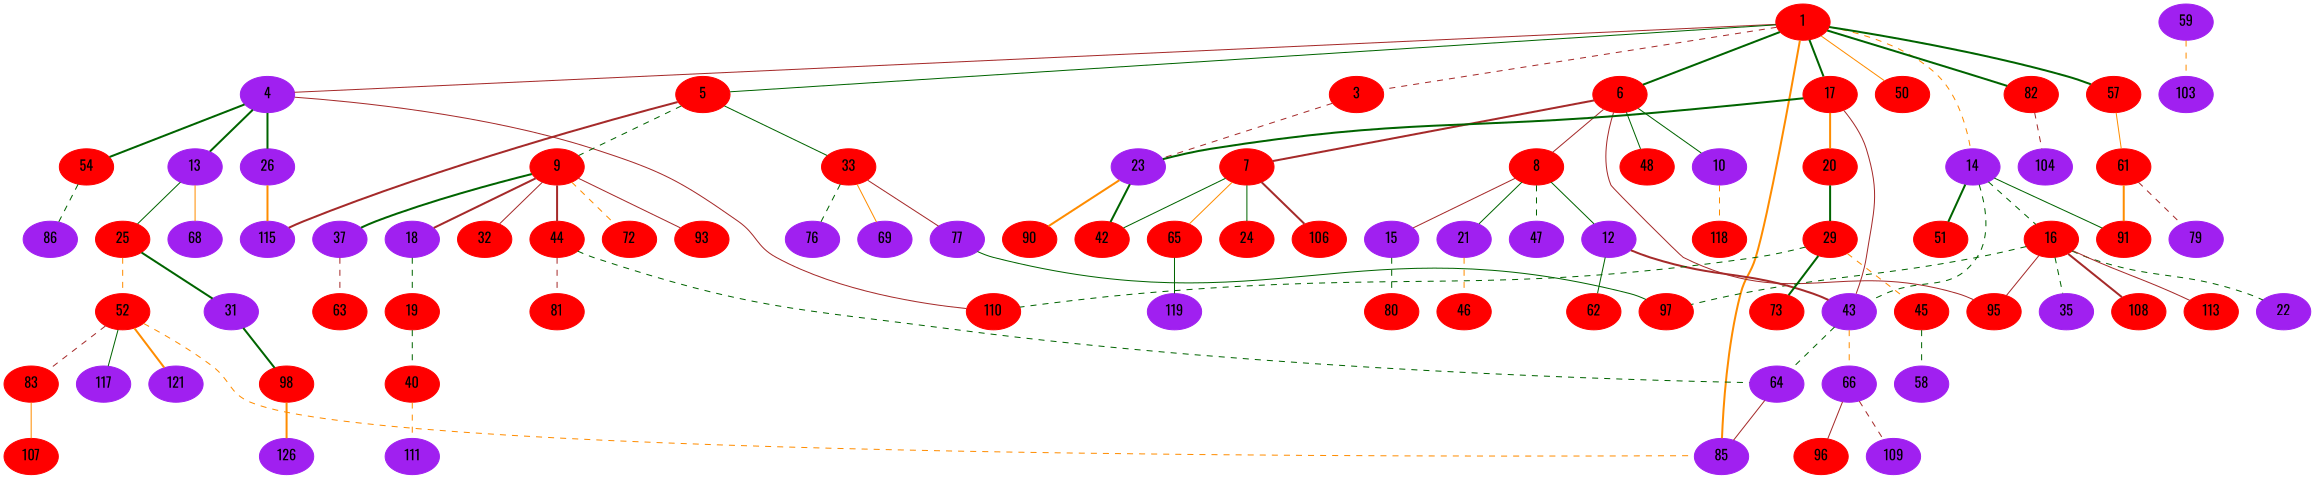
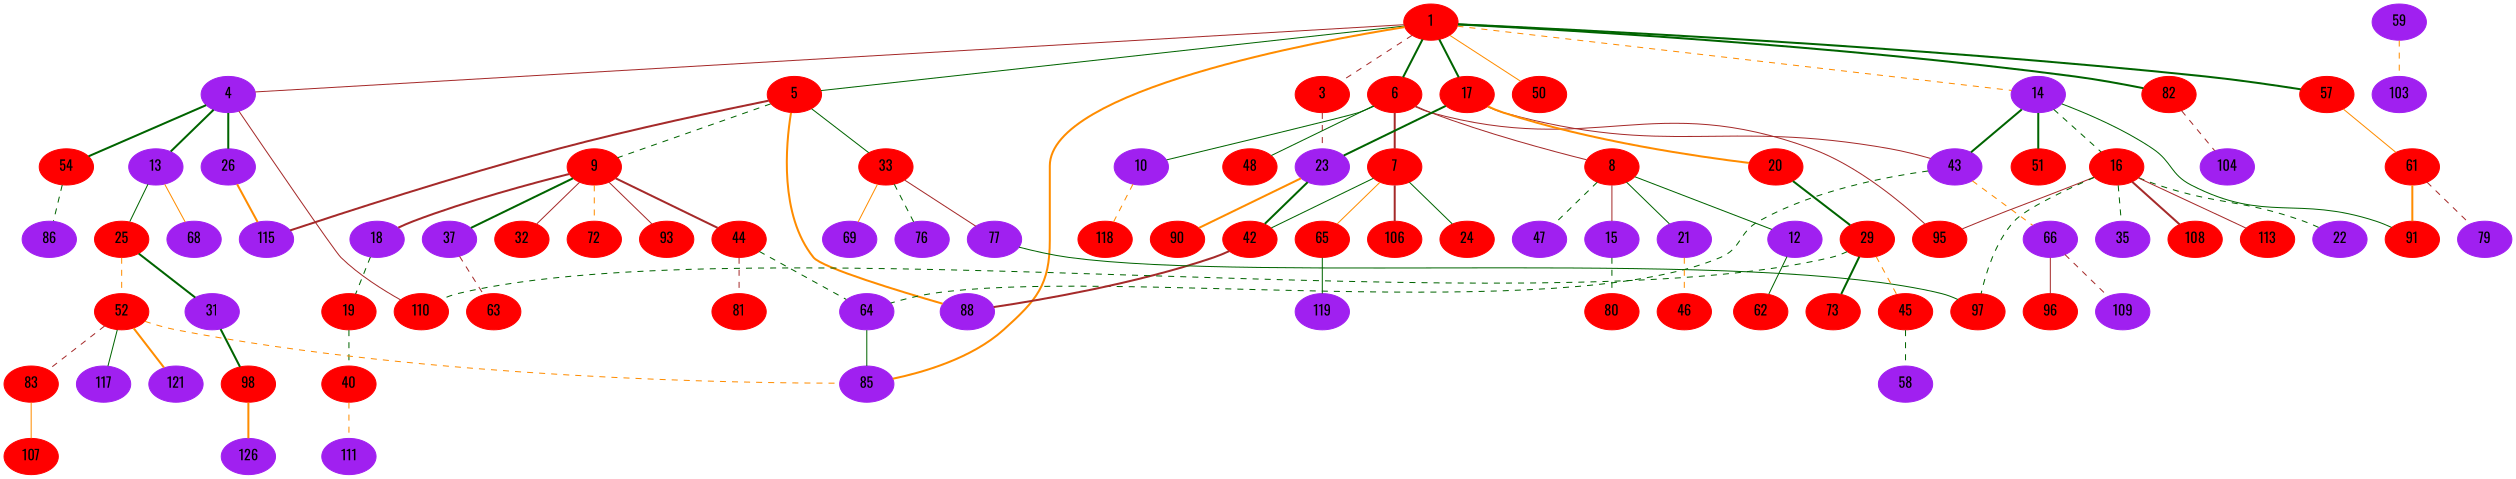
edge "14" -- "43": style dashed -> bold
edge "12" -- "43": removed
node "88": added
edge "64" -- "85": color brown -> darkgreen
